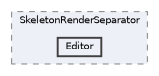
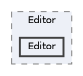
cluster "SkeletonRenderSeparator": label "SkeletonRenderSeparator" -> "Editor"
